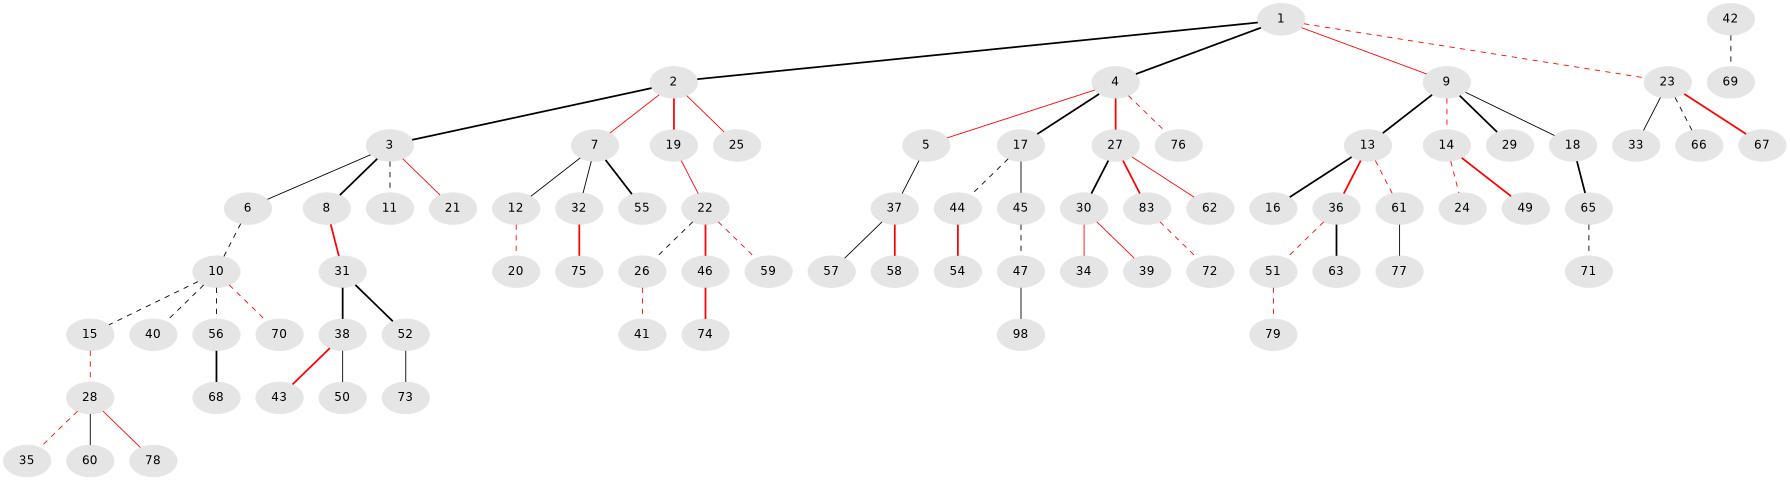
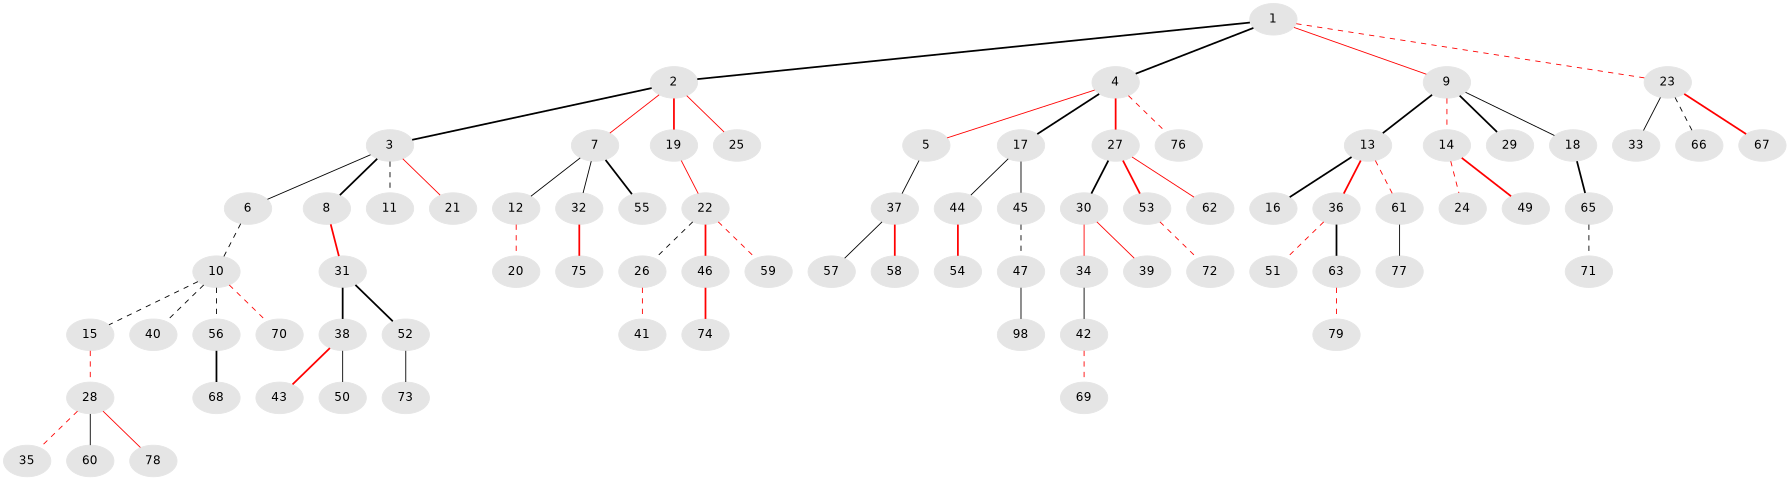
edge "42" -- "69": color black -> red
edge "17" -- "44": style dashed -> solid
node "83": label "83" -> "53"
edge "34" -- "42": added
edge "51" -- "79": now "63" -- "79"
